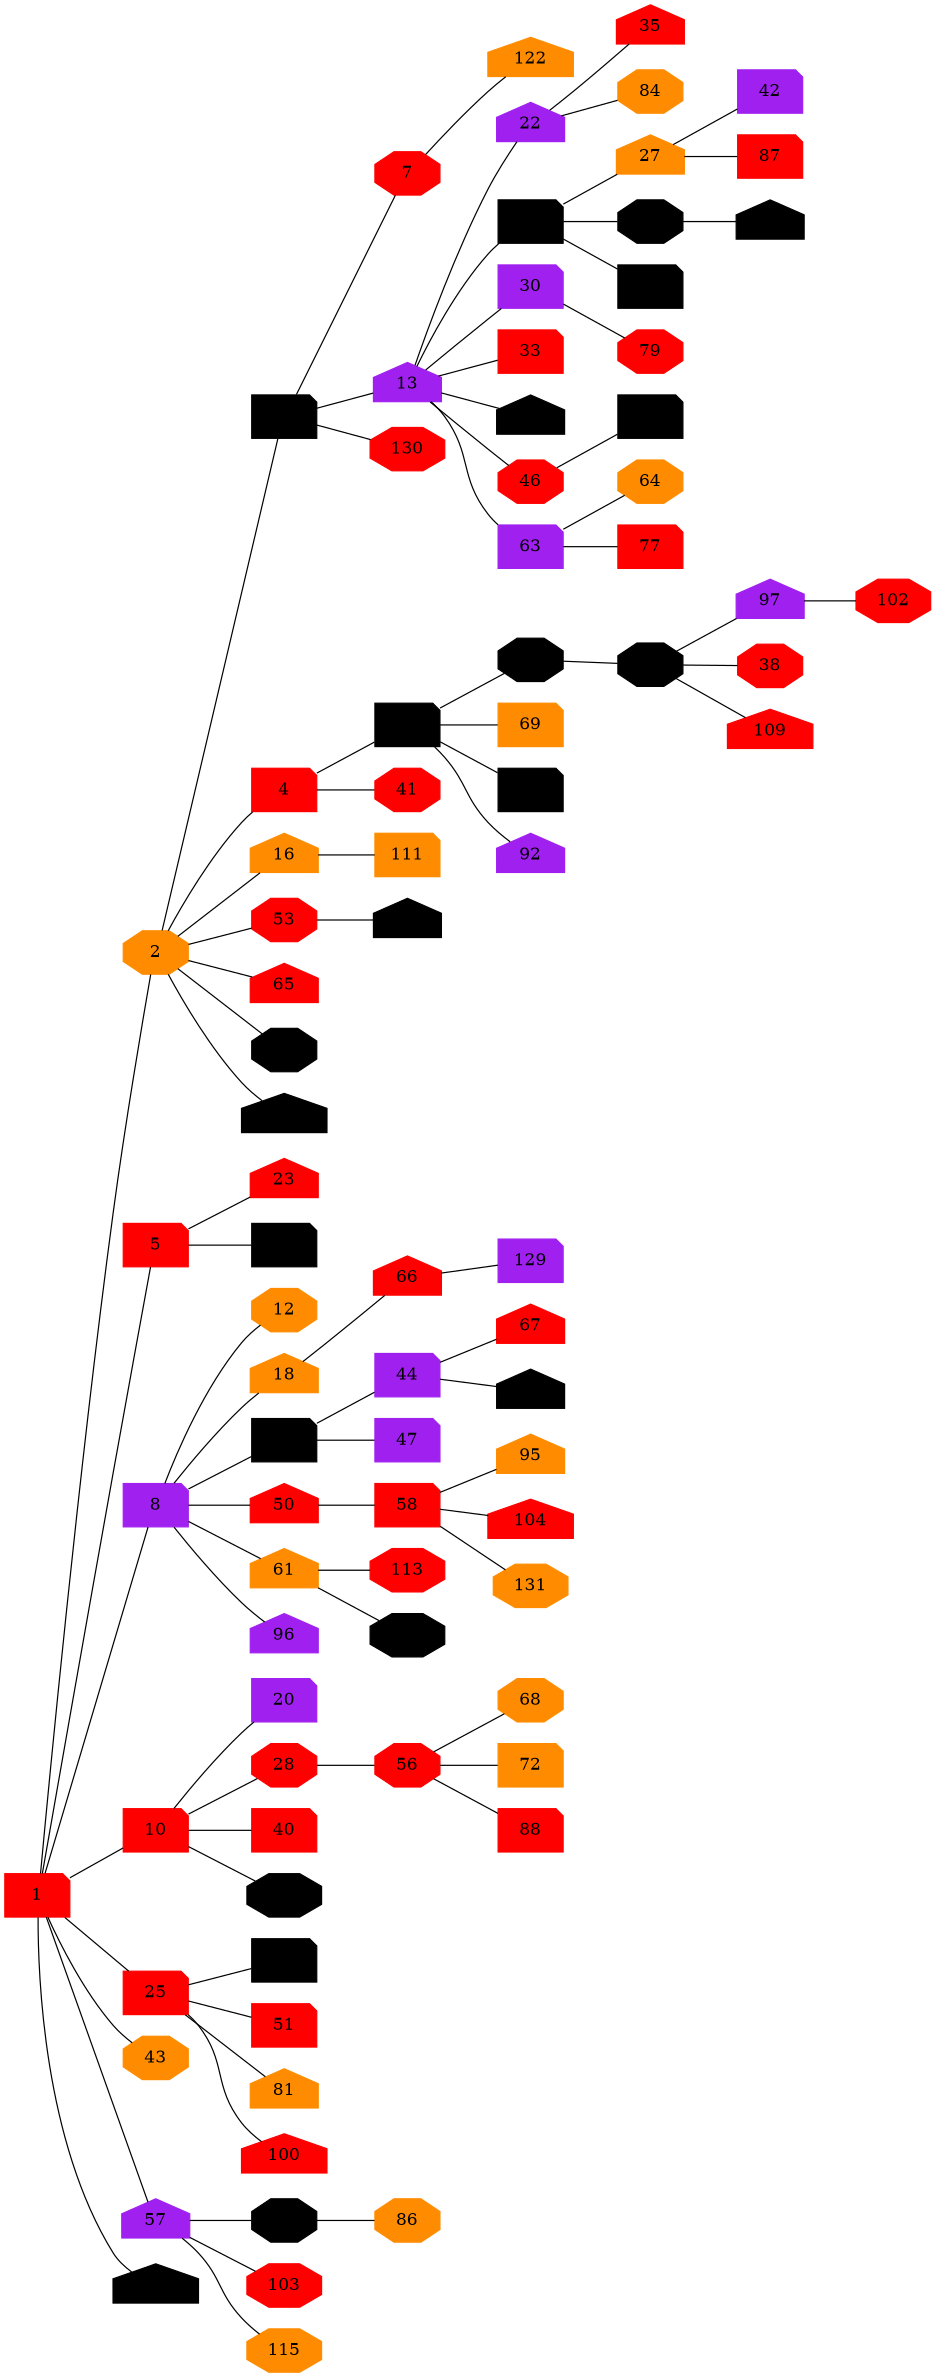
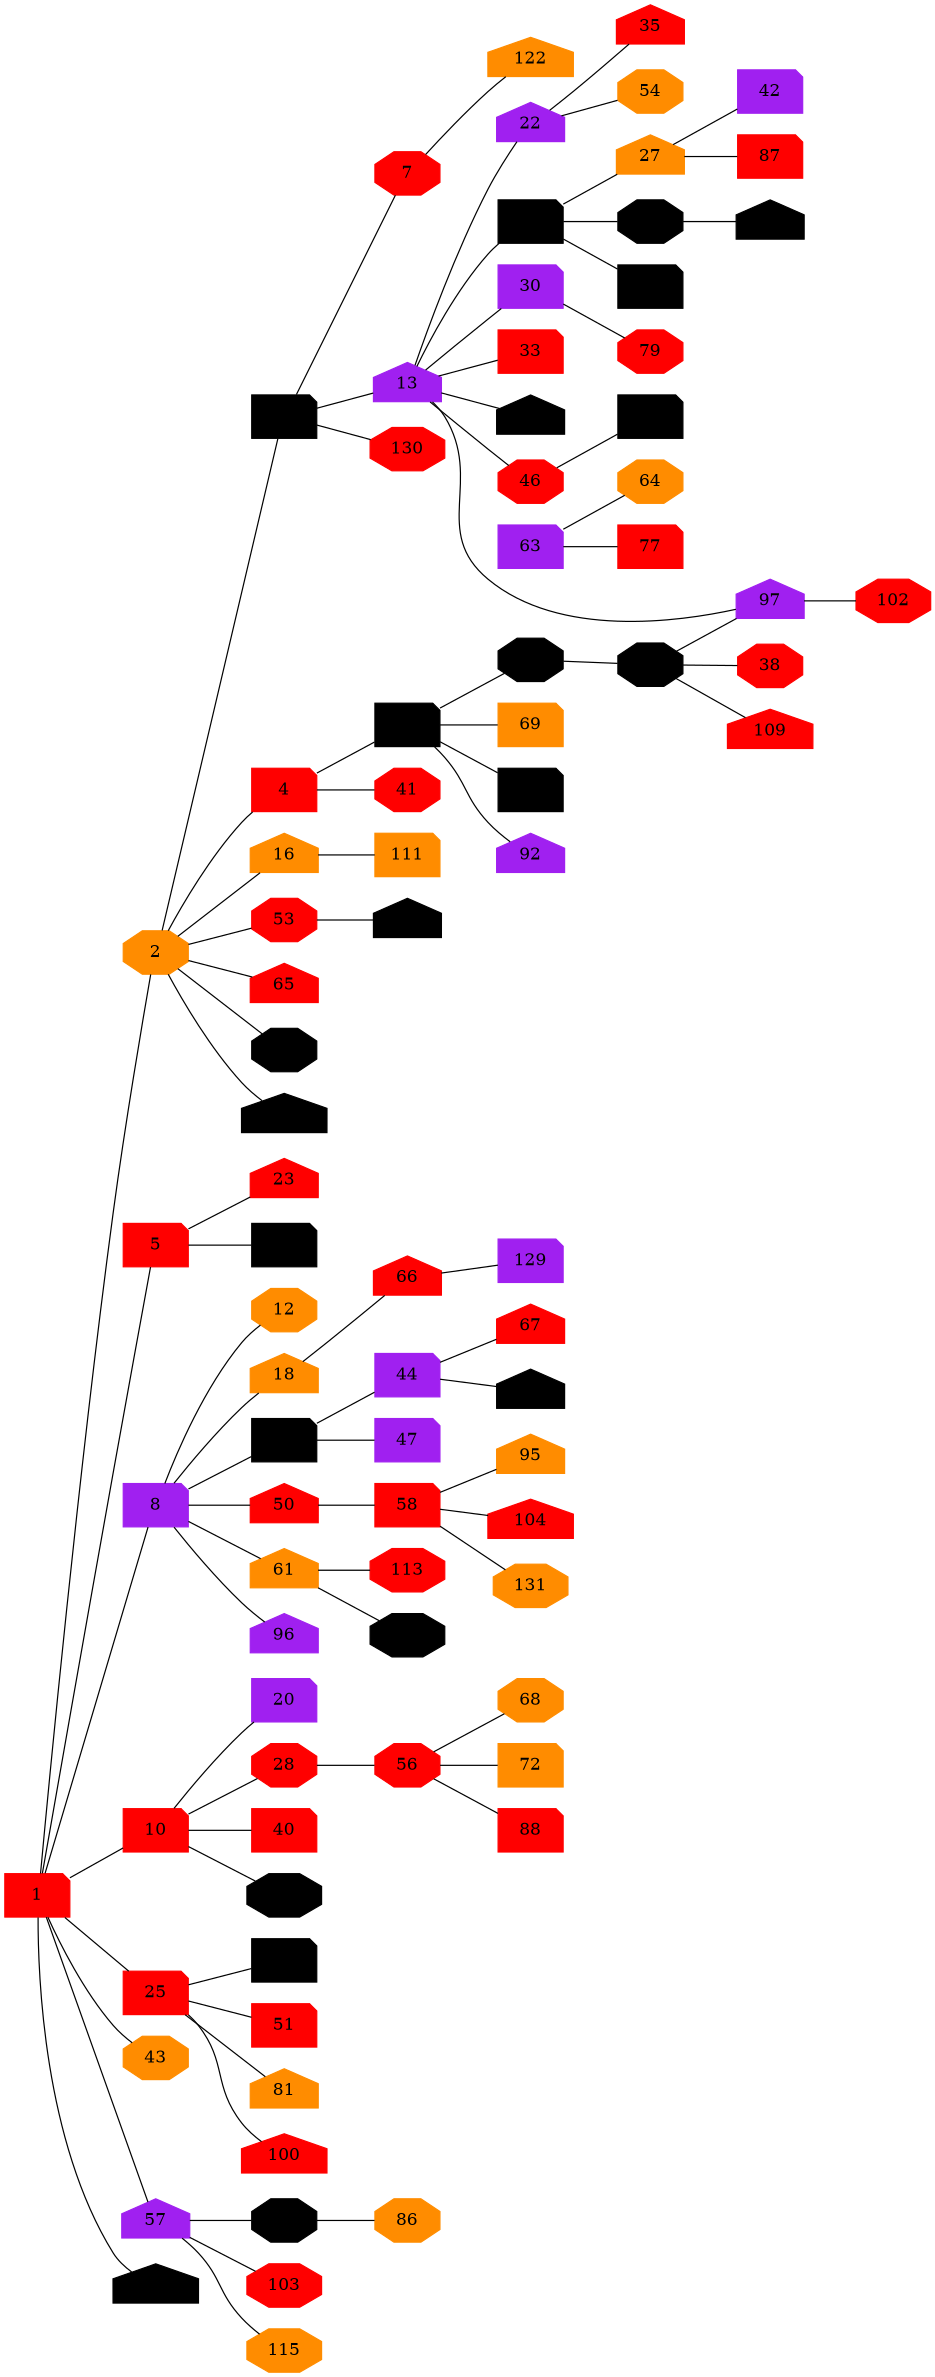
node "84": label "84" -> "54"
edge "13" -- "63": now "13" -- "97"
